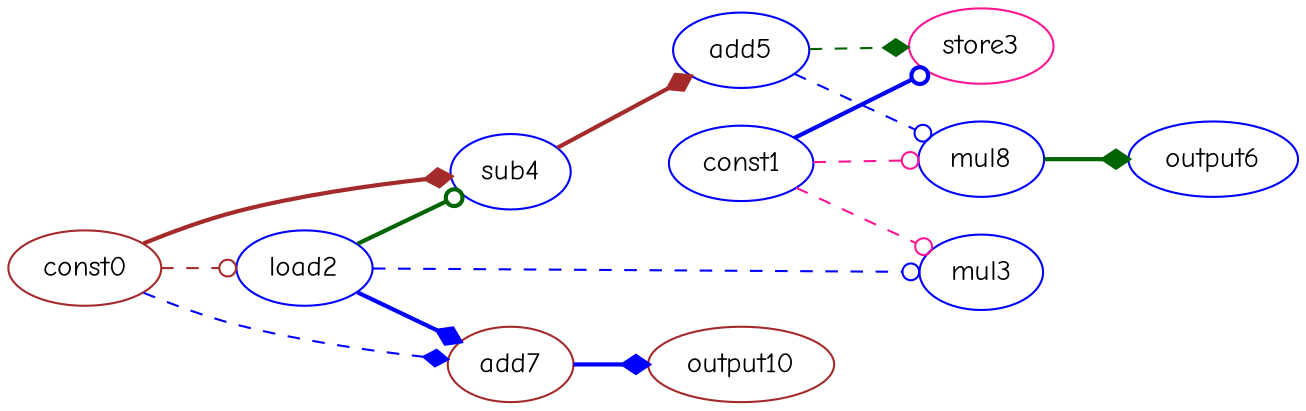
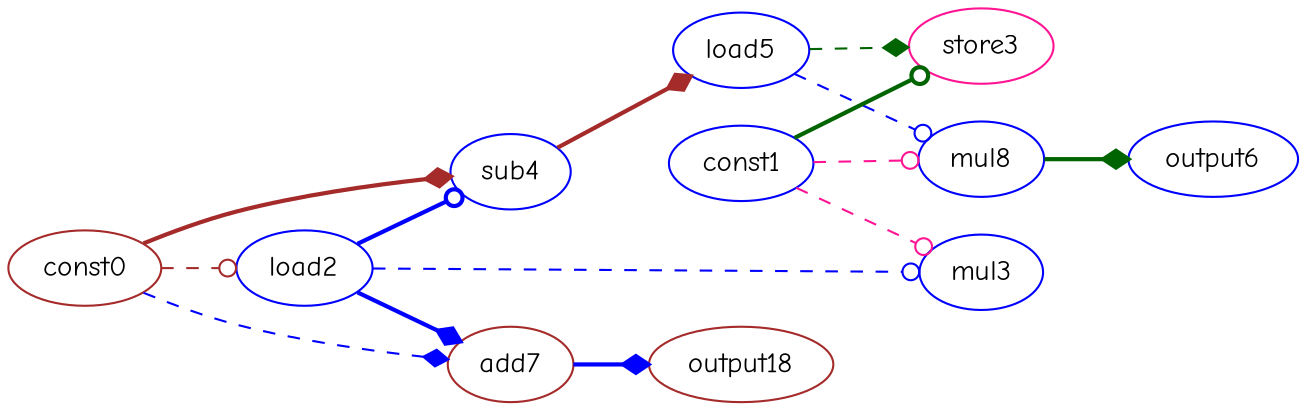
node "add5": label "add5" -> "load5"
edge "const1" -> "store3": color blue -> darkgreen
edge "load2" -> "sub4": color darkgreen -> blue
node "output10": label "output10" -> "output18"
